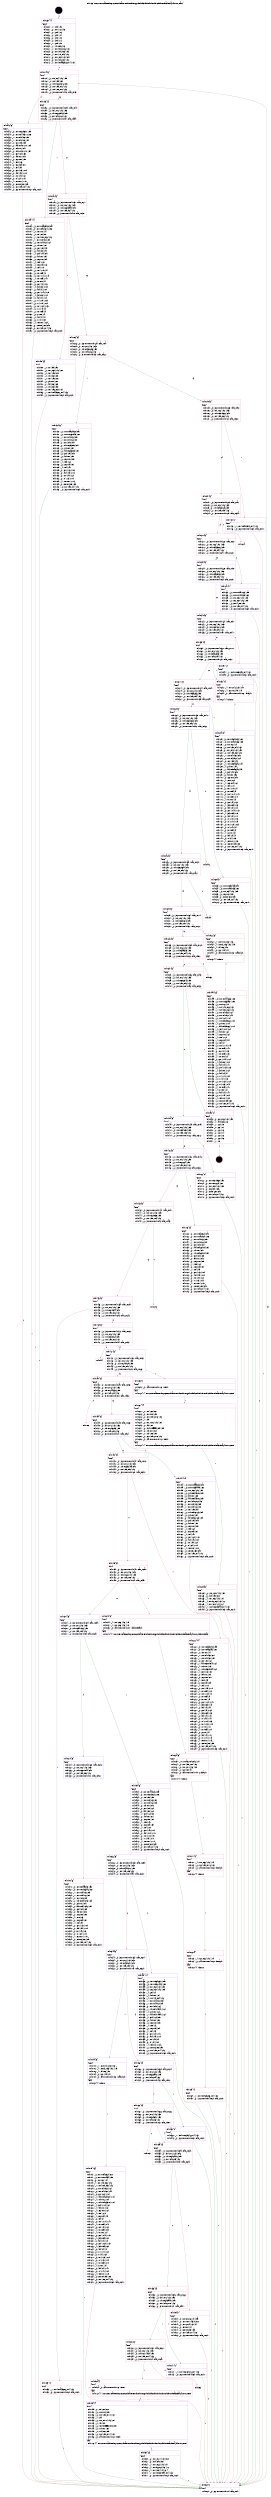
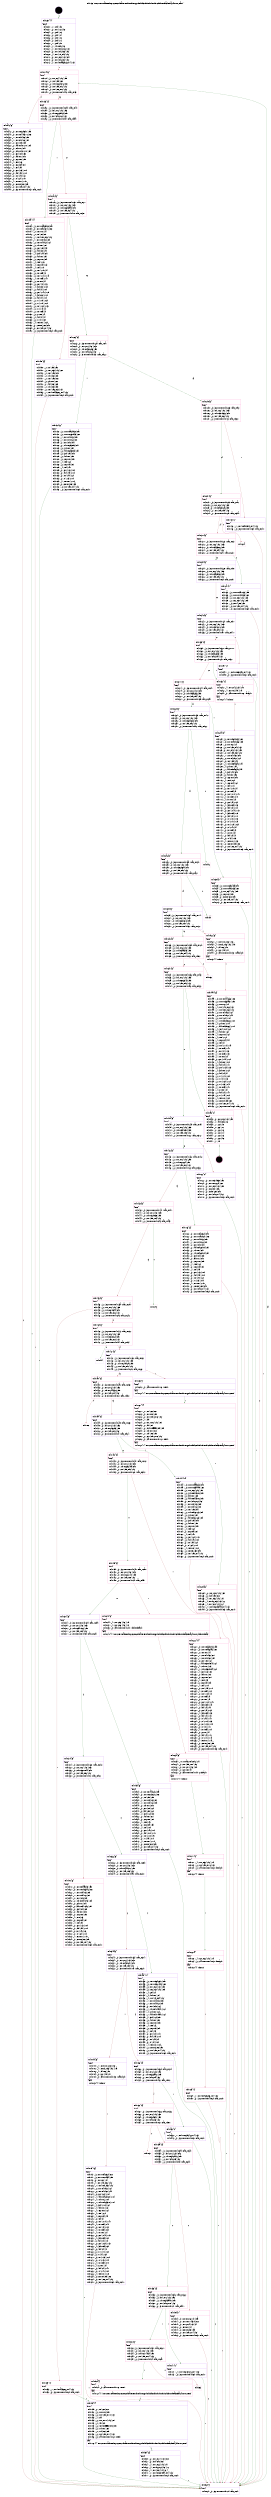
edge "0x40151d [25]" -> "0x401536 [25]": added, label "8"
edge "0x401895 [12]" -> "0x401e6b [5]": now "0x401895 [12]" -> "0x401b2f [44]"
